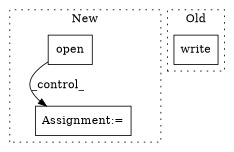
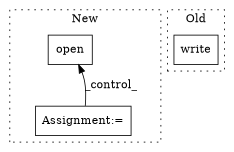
edge "open" -> "Assignment:=": reversed
